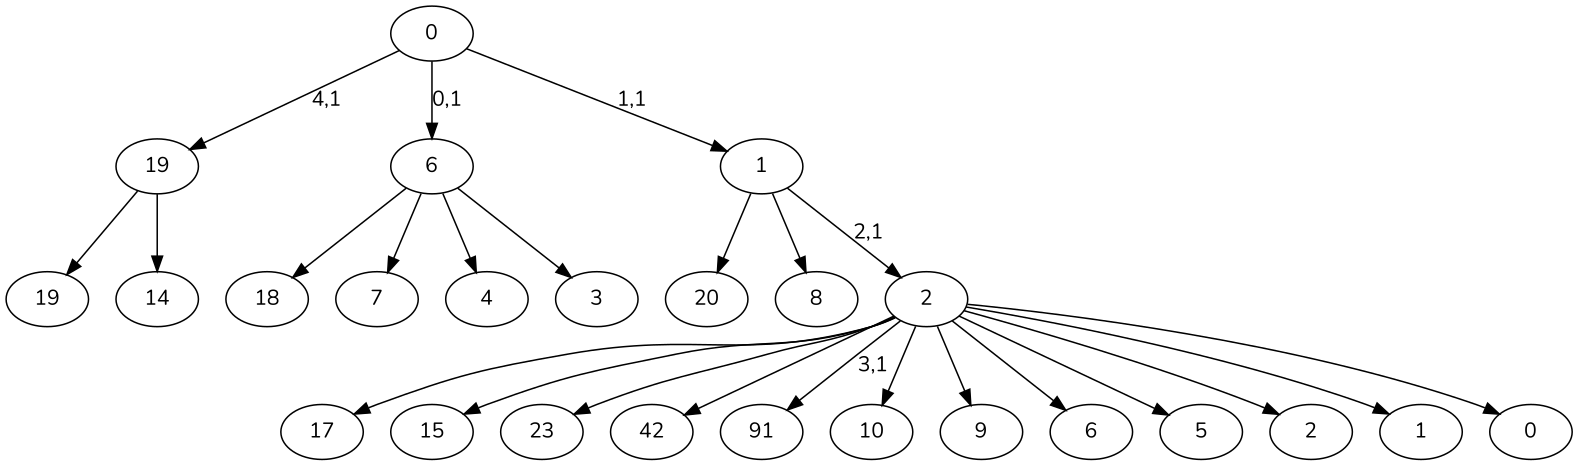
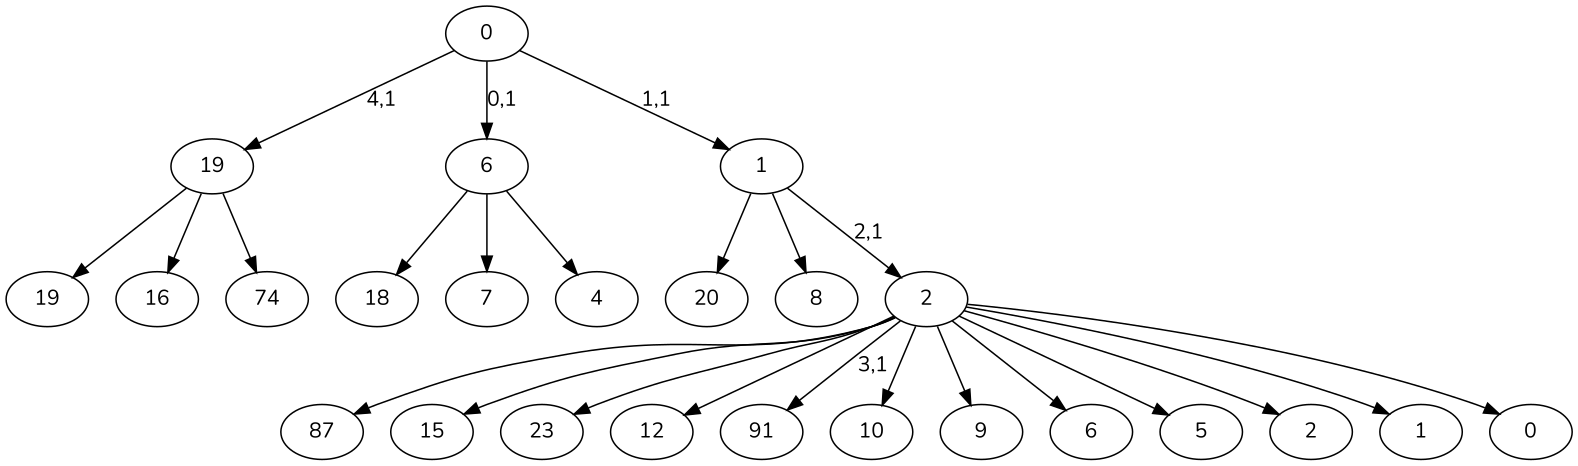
node "14": label "14" -> "74"
node "16": added
node "3": removed
node "17": label "17" -> "87"
node "42": label "42" -> "12"
